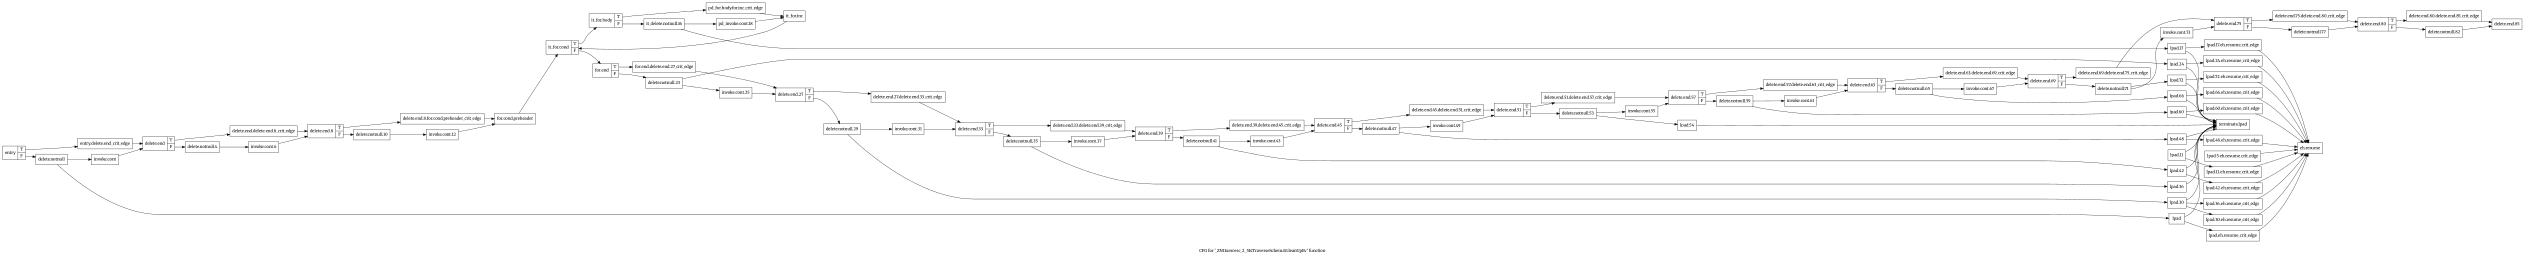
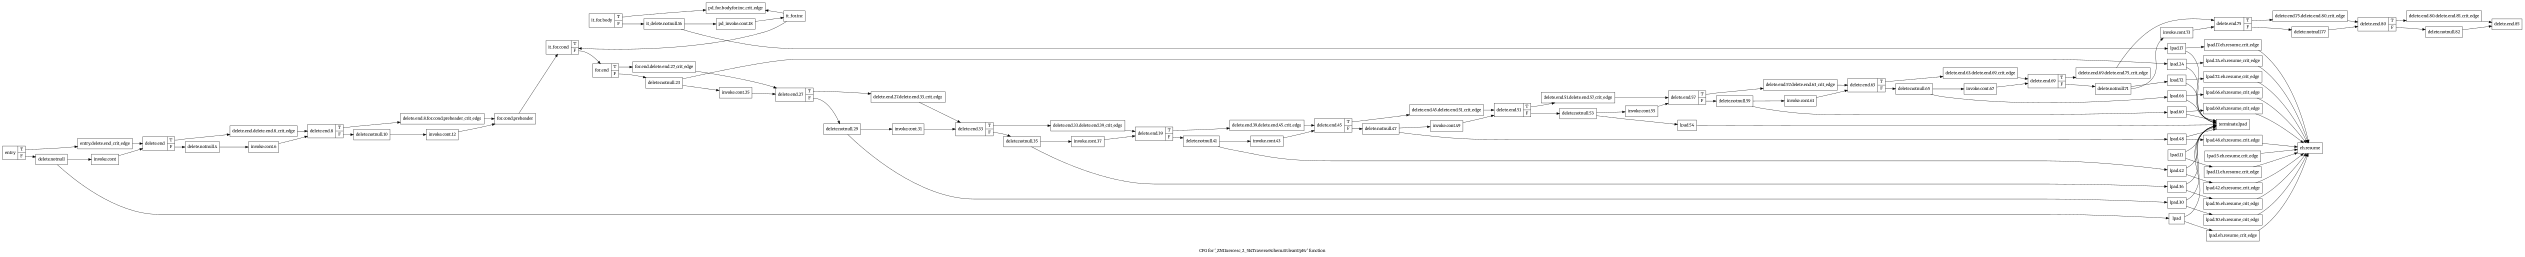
edge "pd_for.body.for.inc_crit_edge" -> "it_for.inc": reversed
edge "it_for.cond" -> "it_for.body": removed
edge "lpad.30" -> "lpad.36.eh.resume_crit_edge": now "lpad.36" -> "lpad.36.eh.resume_crit_edge"
